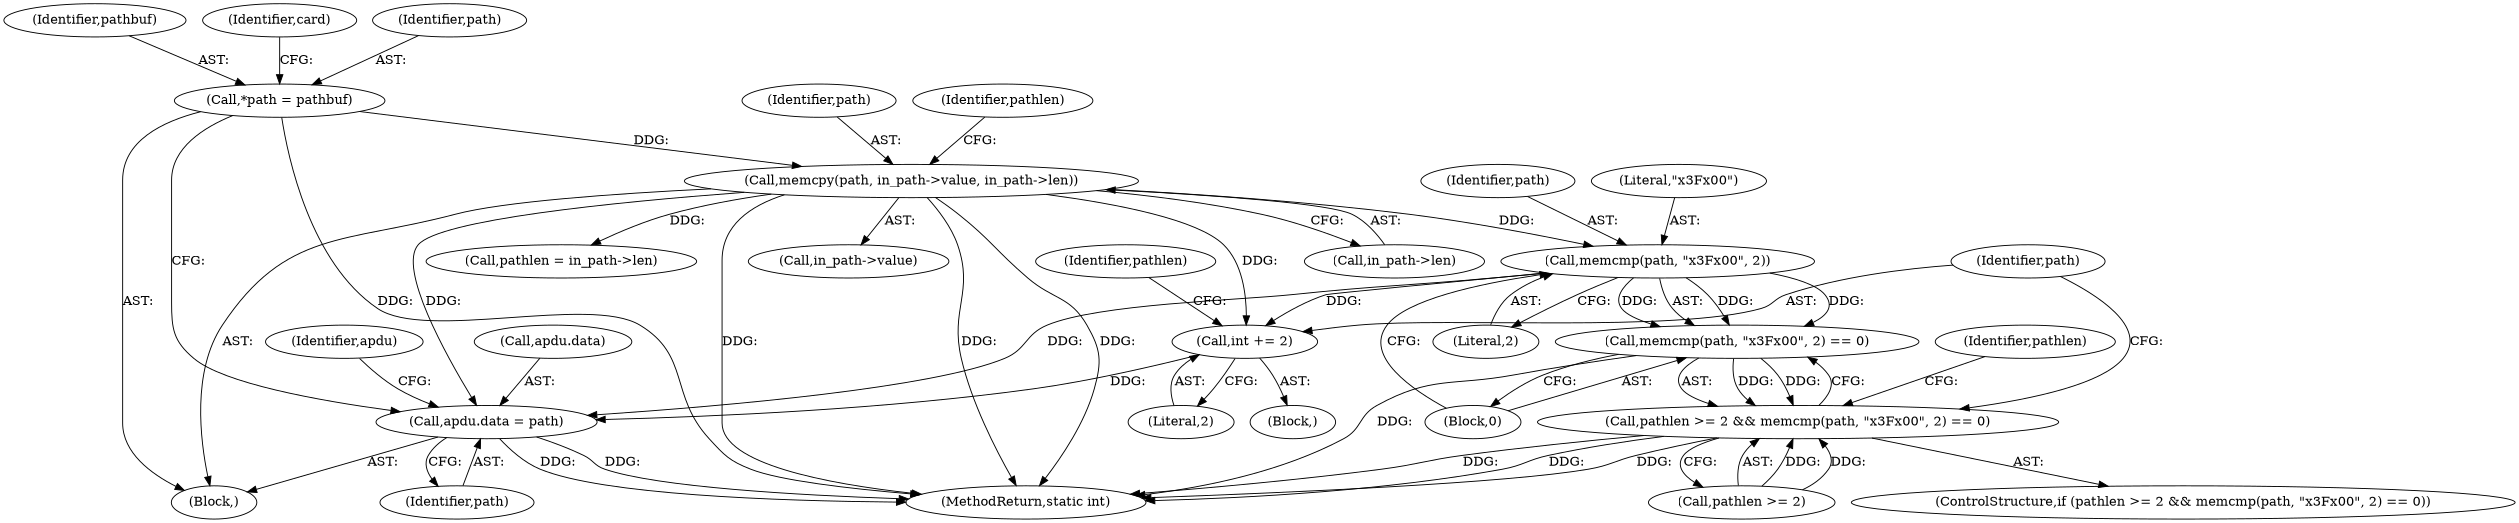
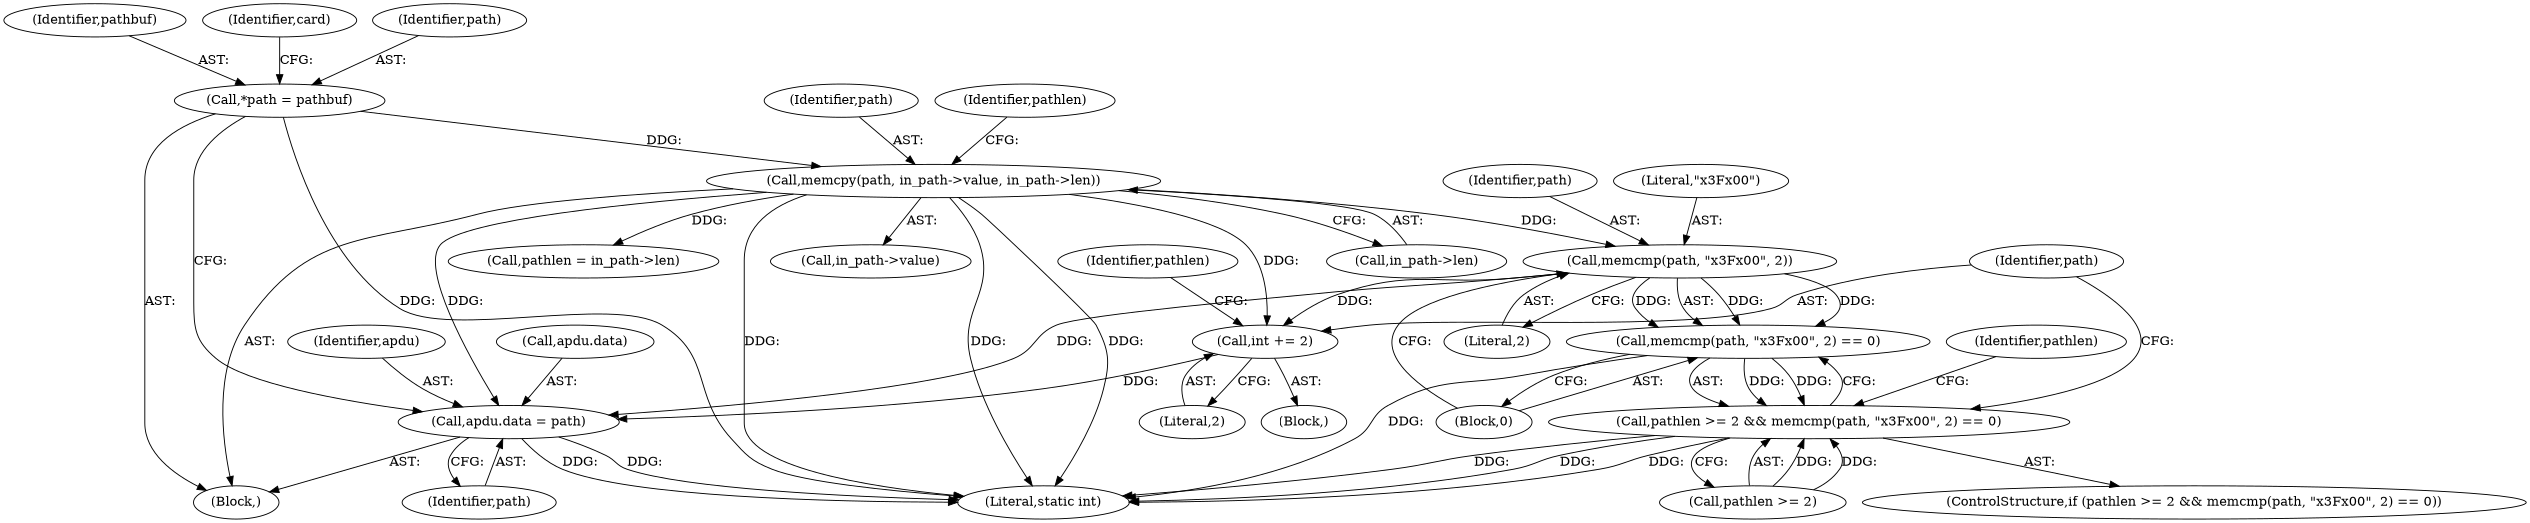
edge "(Identifier,apdu)" -> "(Call,apdu.data = path)": label "CFG: " -> "AST: "
node "(MethodReturn,static int)": label "(MethodReturn,static int)" -> "(Literal,static int)"
